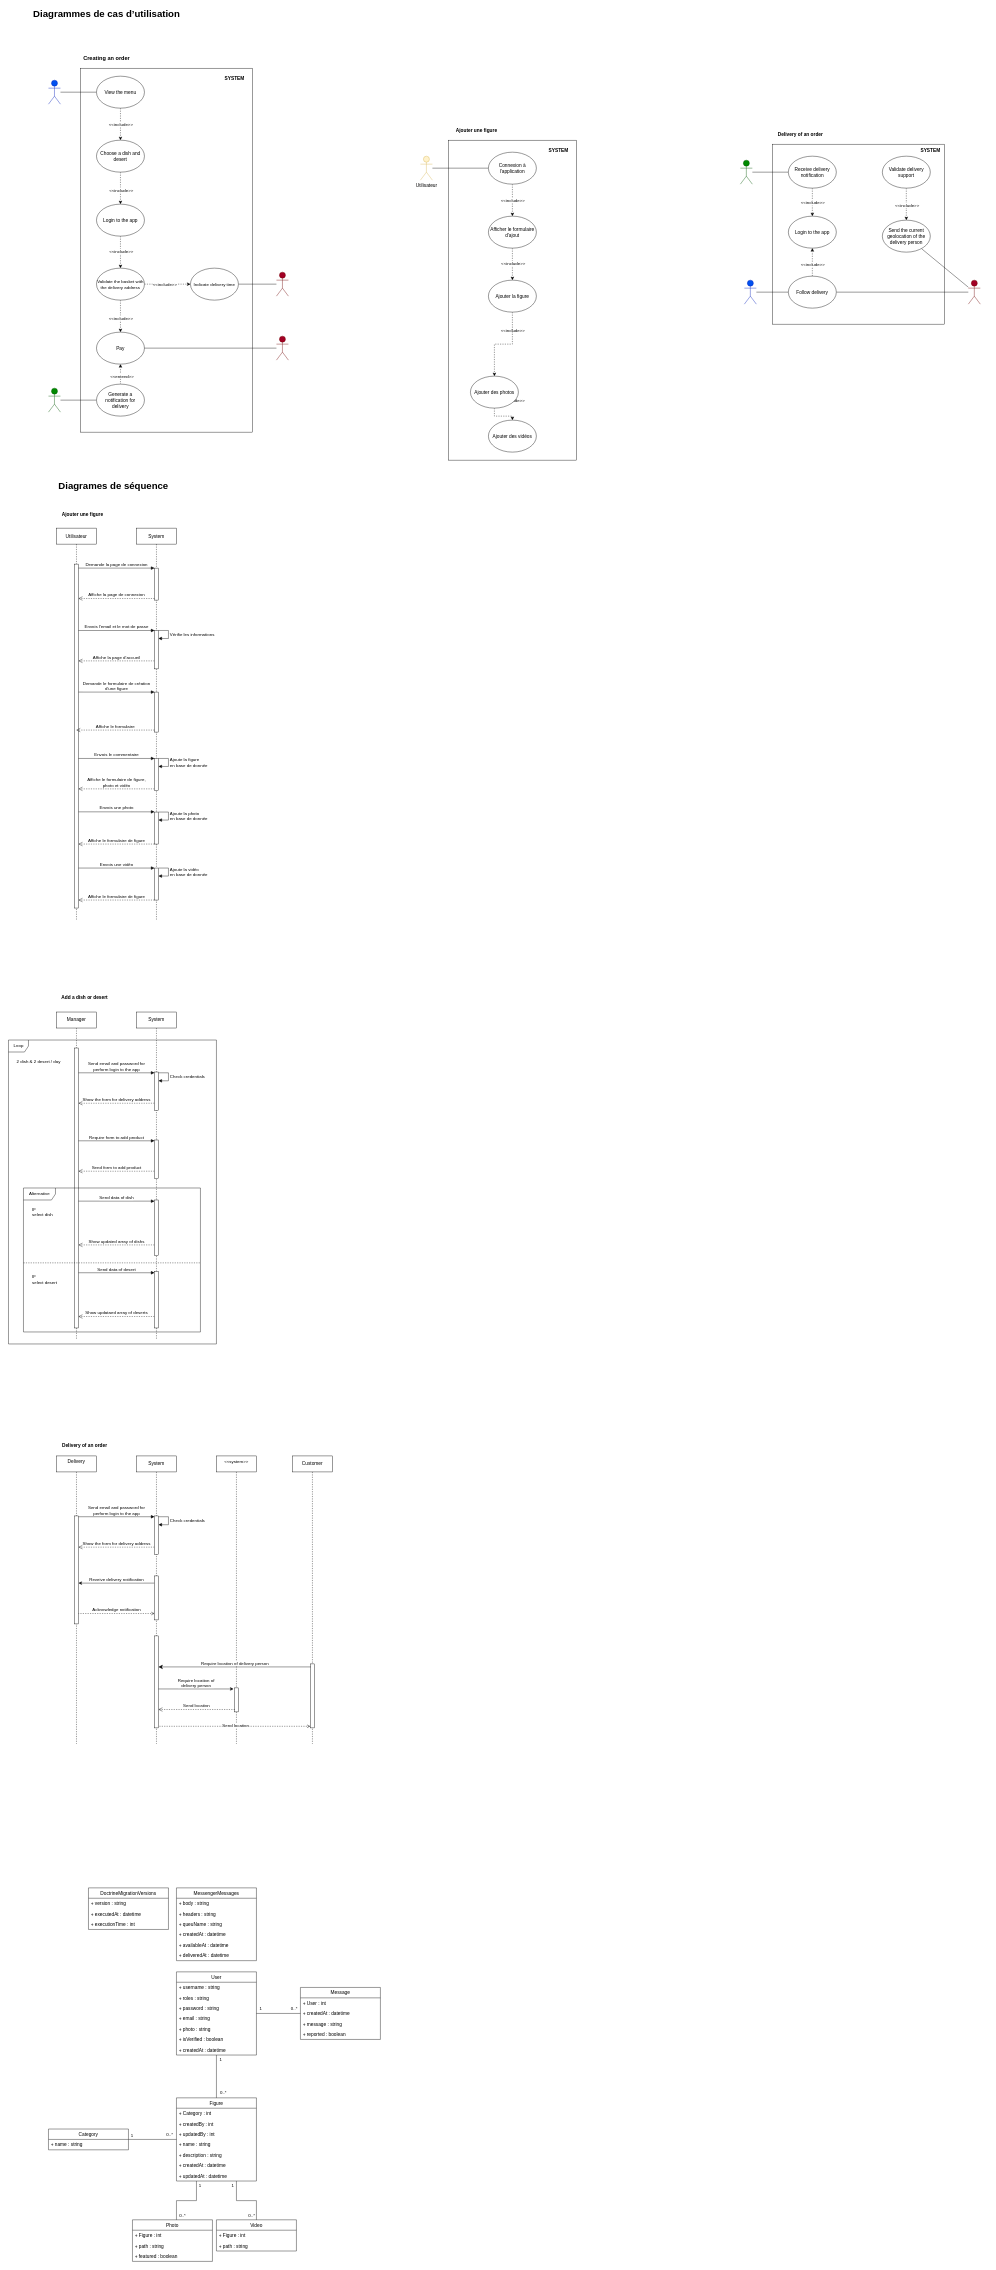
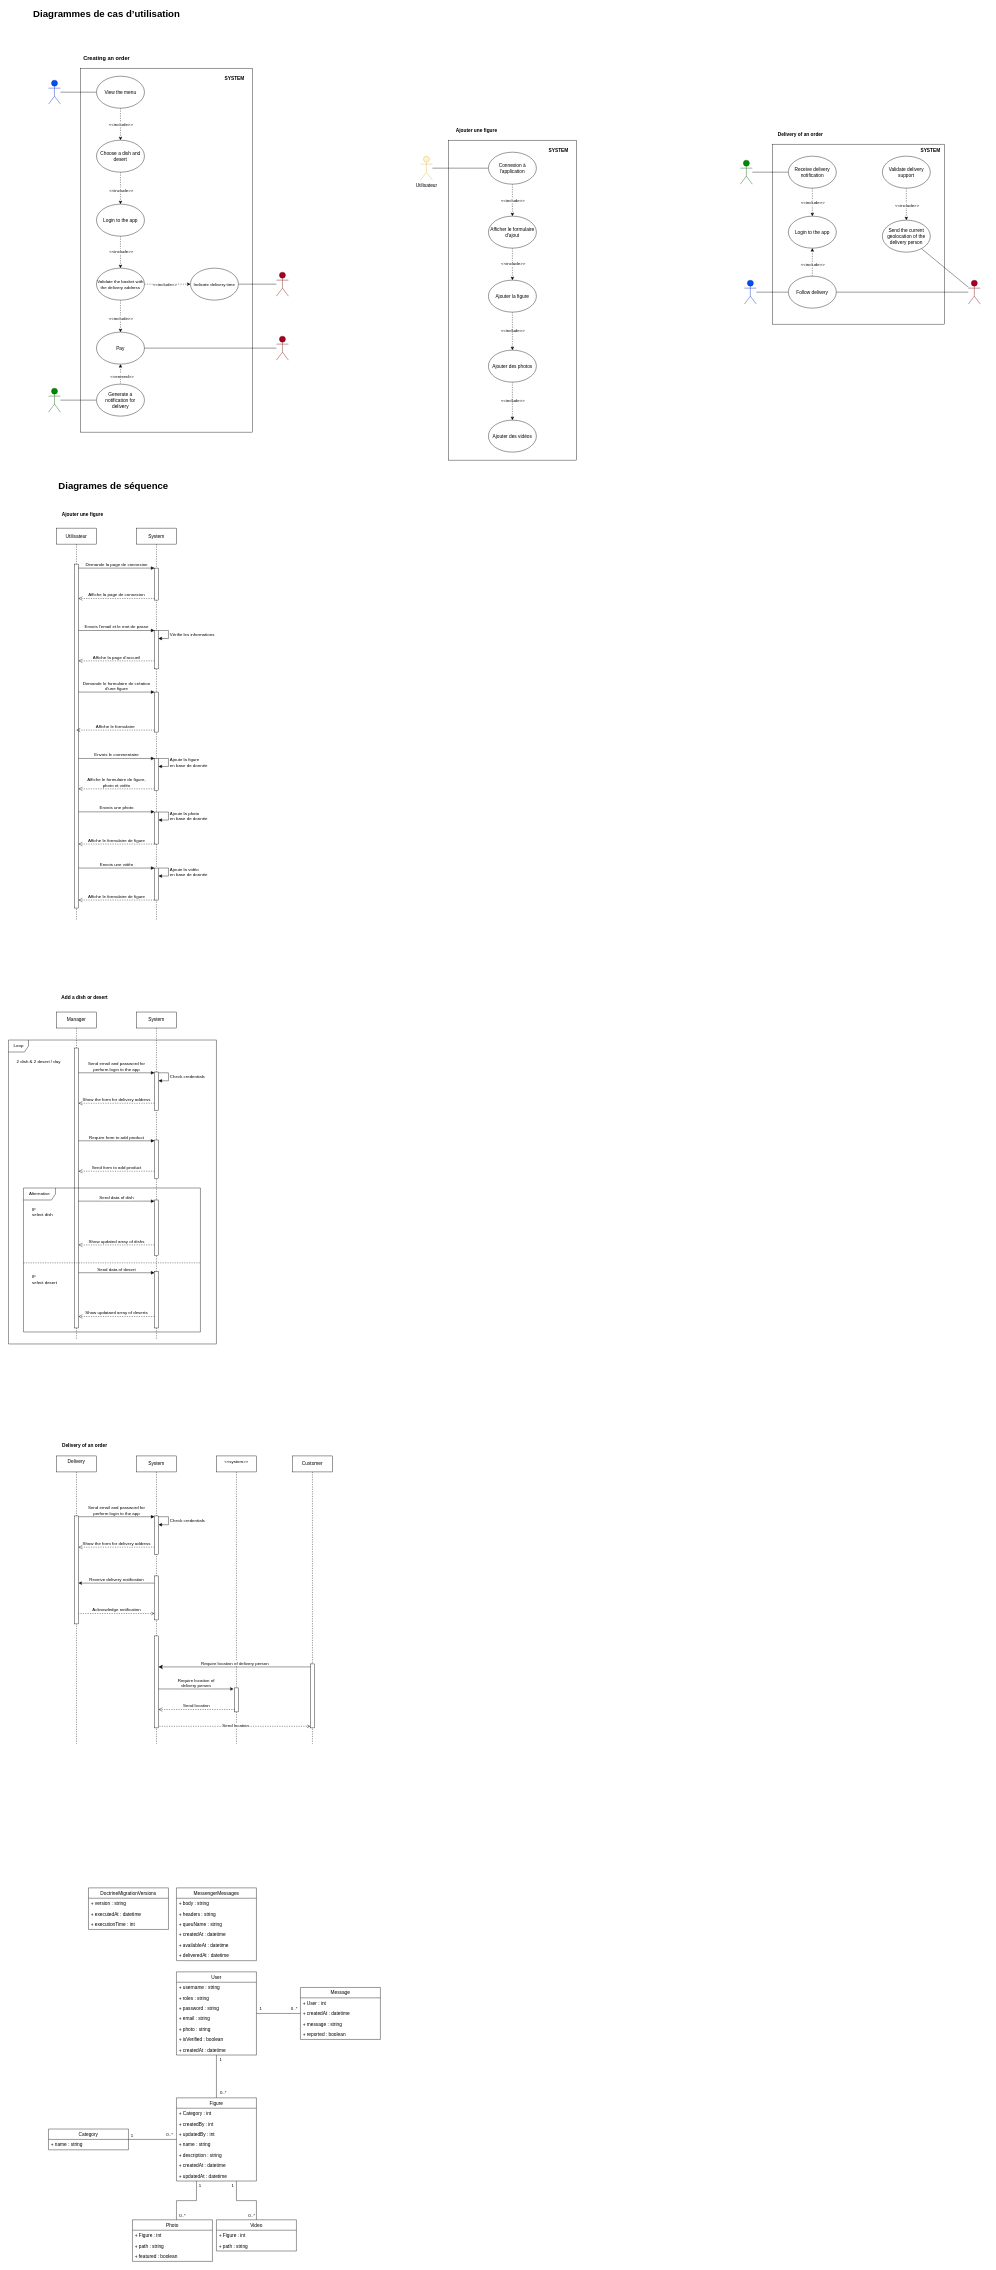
node "Ajouter des photos": moved (494, 392) -> (512, 366)
